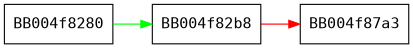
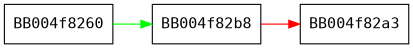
node "BB004f8280": label "BB004f8280" -> "BB004f8260"
node "BB004f87a3": label "BB004f87a3" -> "BB004f82a3"
